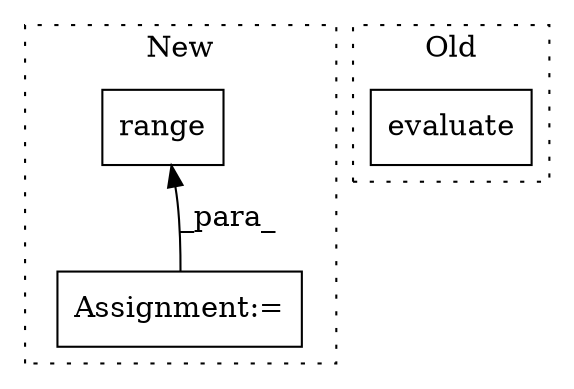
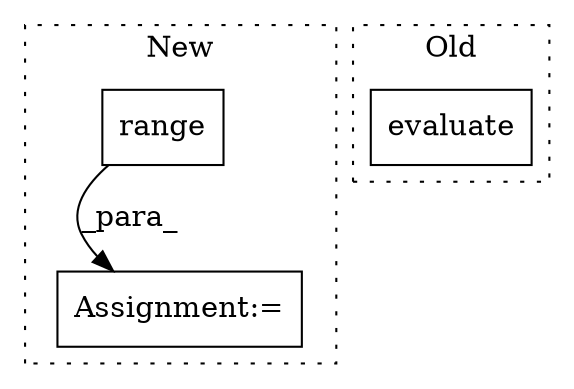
edge "Assignment:=" -> "range": reversed
